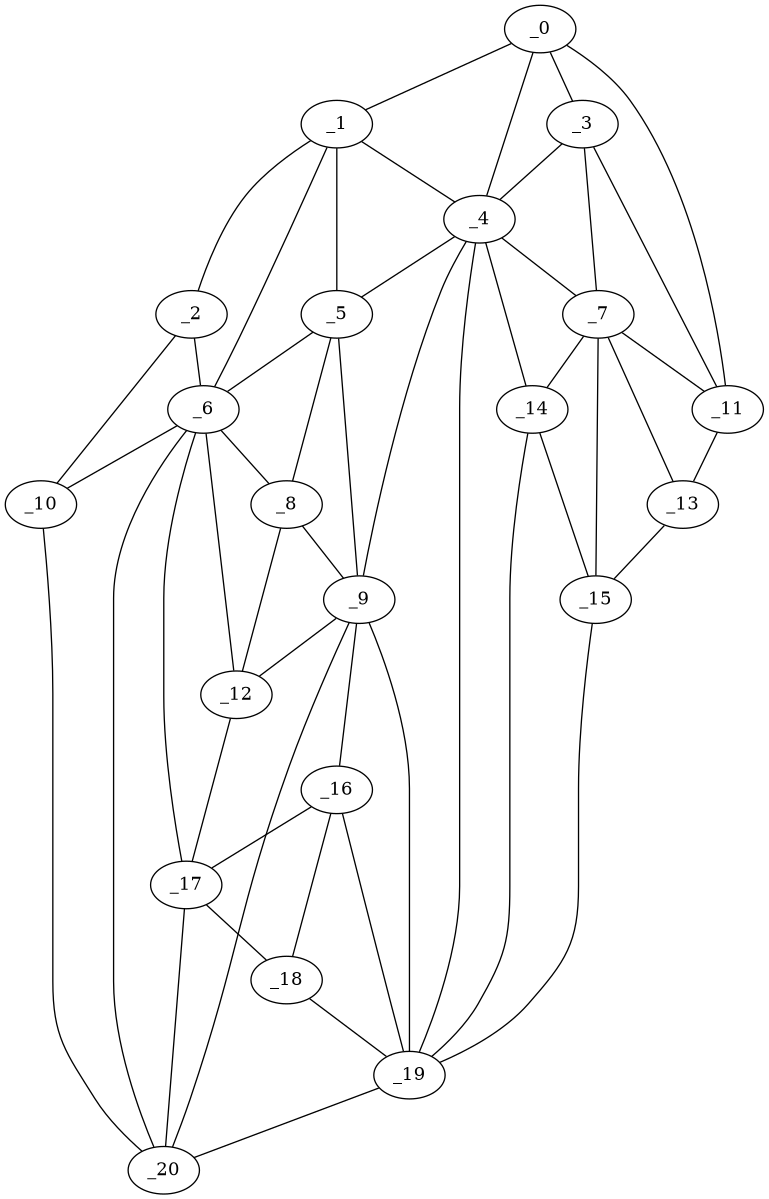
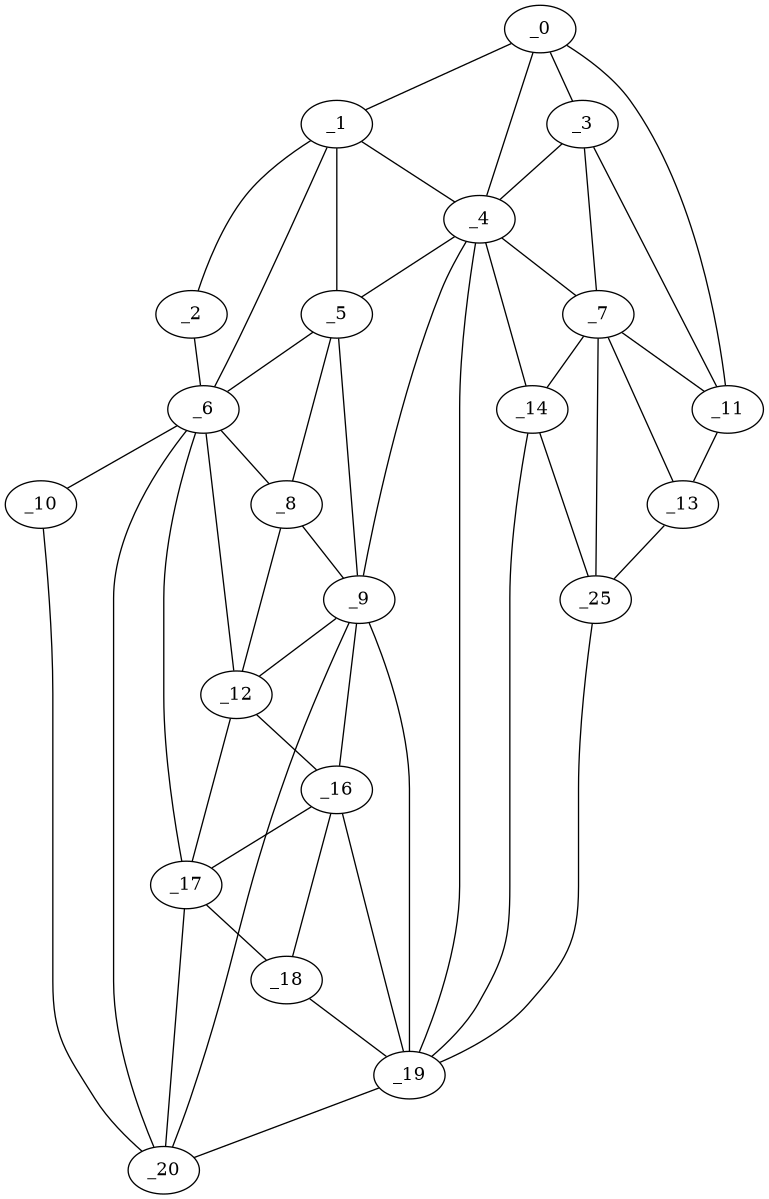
edge "_2" -- "_10": removed
node "_15": label "_15" -> "_25"
edge "_12" -- "_16": added
